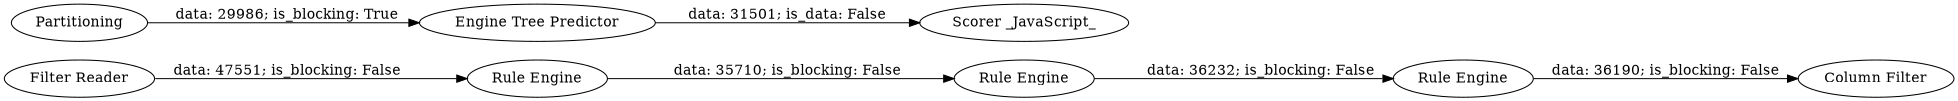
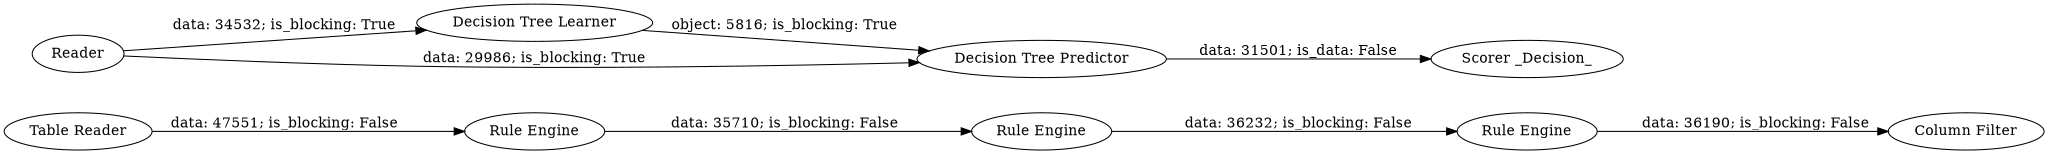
node "Partitioning": label "Partitioning" -> "Reader"
node "Decision Tree Learner": added
node "Engine Tree Predictor": label "Engine Tree Predictor" -> "Decision Tree Predictor"
node "Scorer _JavaScript_": label "Scorer _JavaScript_" -> "Scorer _Decision_"
node "Filter Reader": label "Filter Reader" -> "Table Reader"
